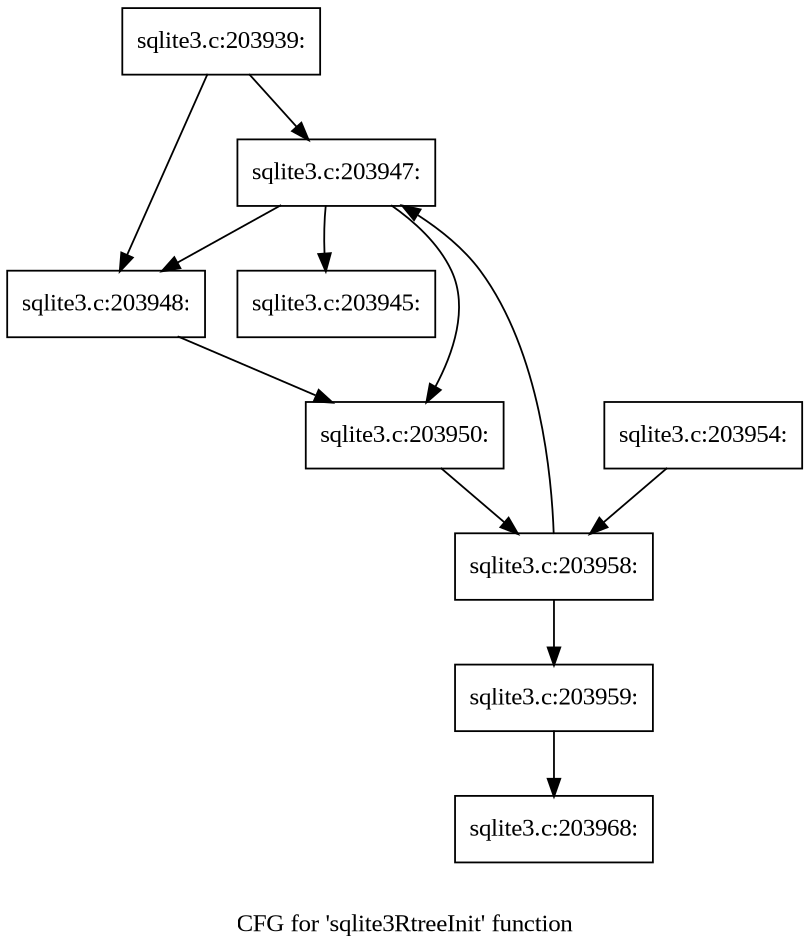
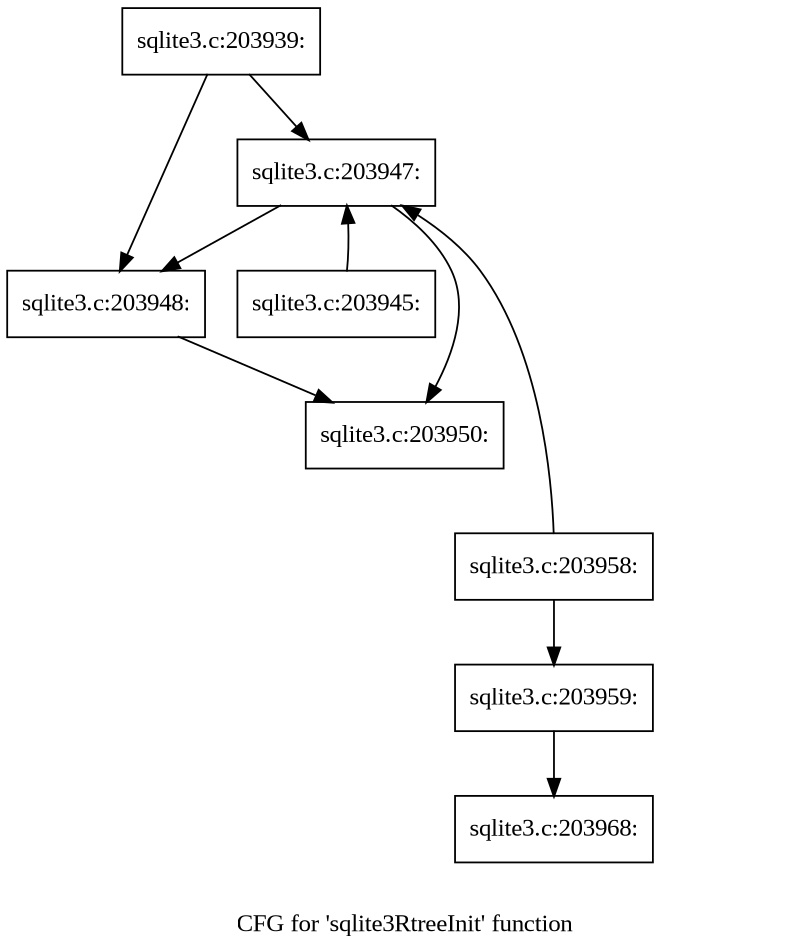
edge "sqlite3.c:203947:" -> "sqlite3.c:203945:": reversed
node "sqlite3.c:203954:": removed
edge "sqlite3.c:203950:" -> "sqlite3.c:203958:": removed
